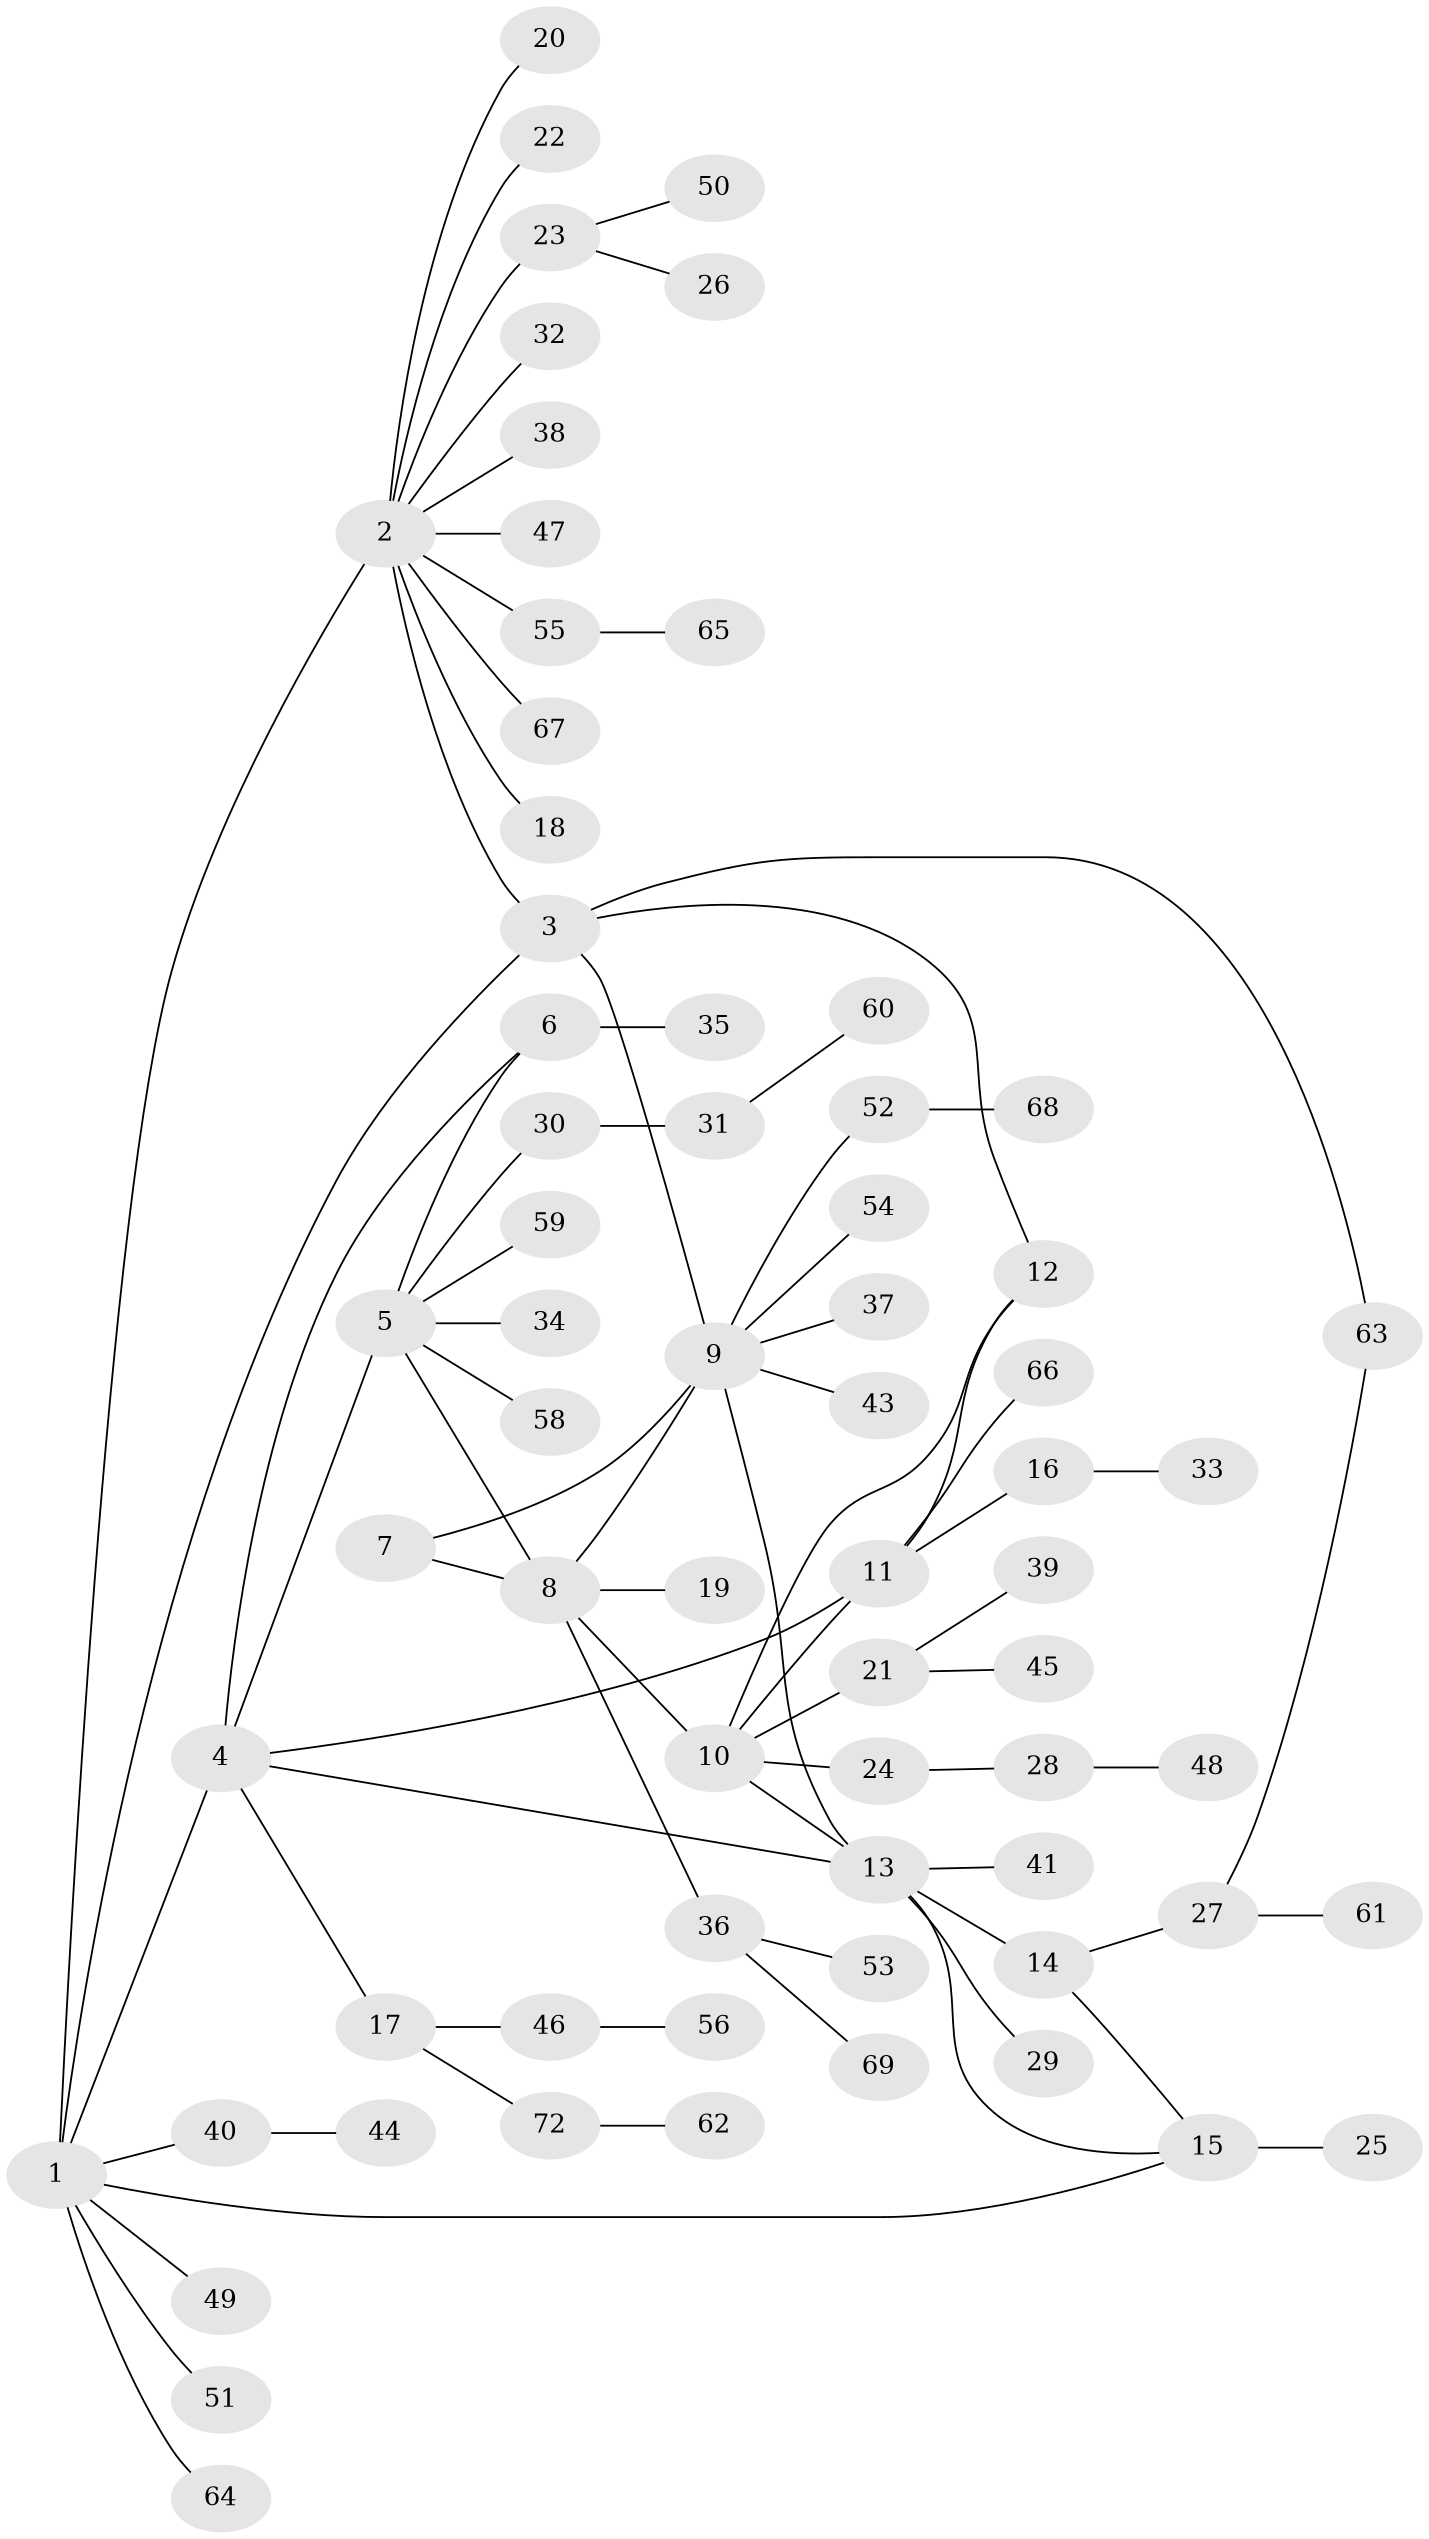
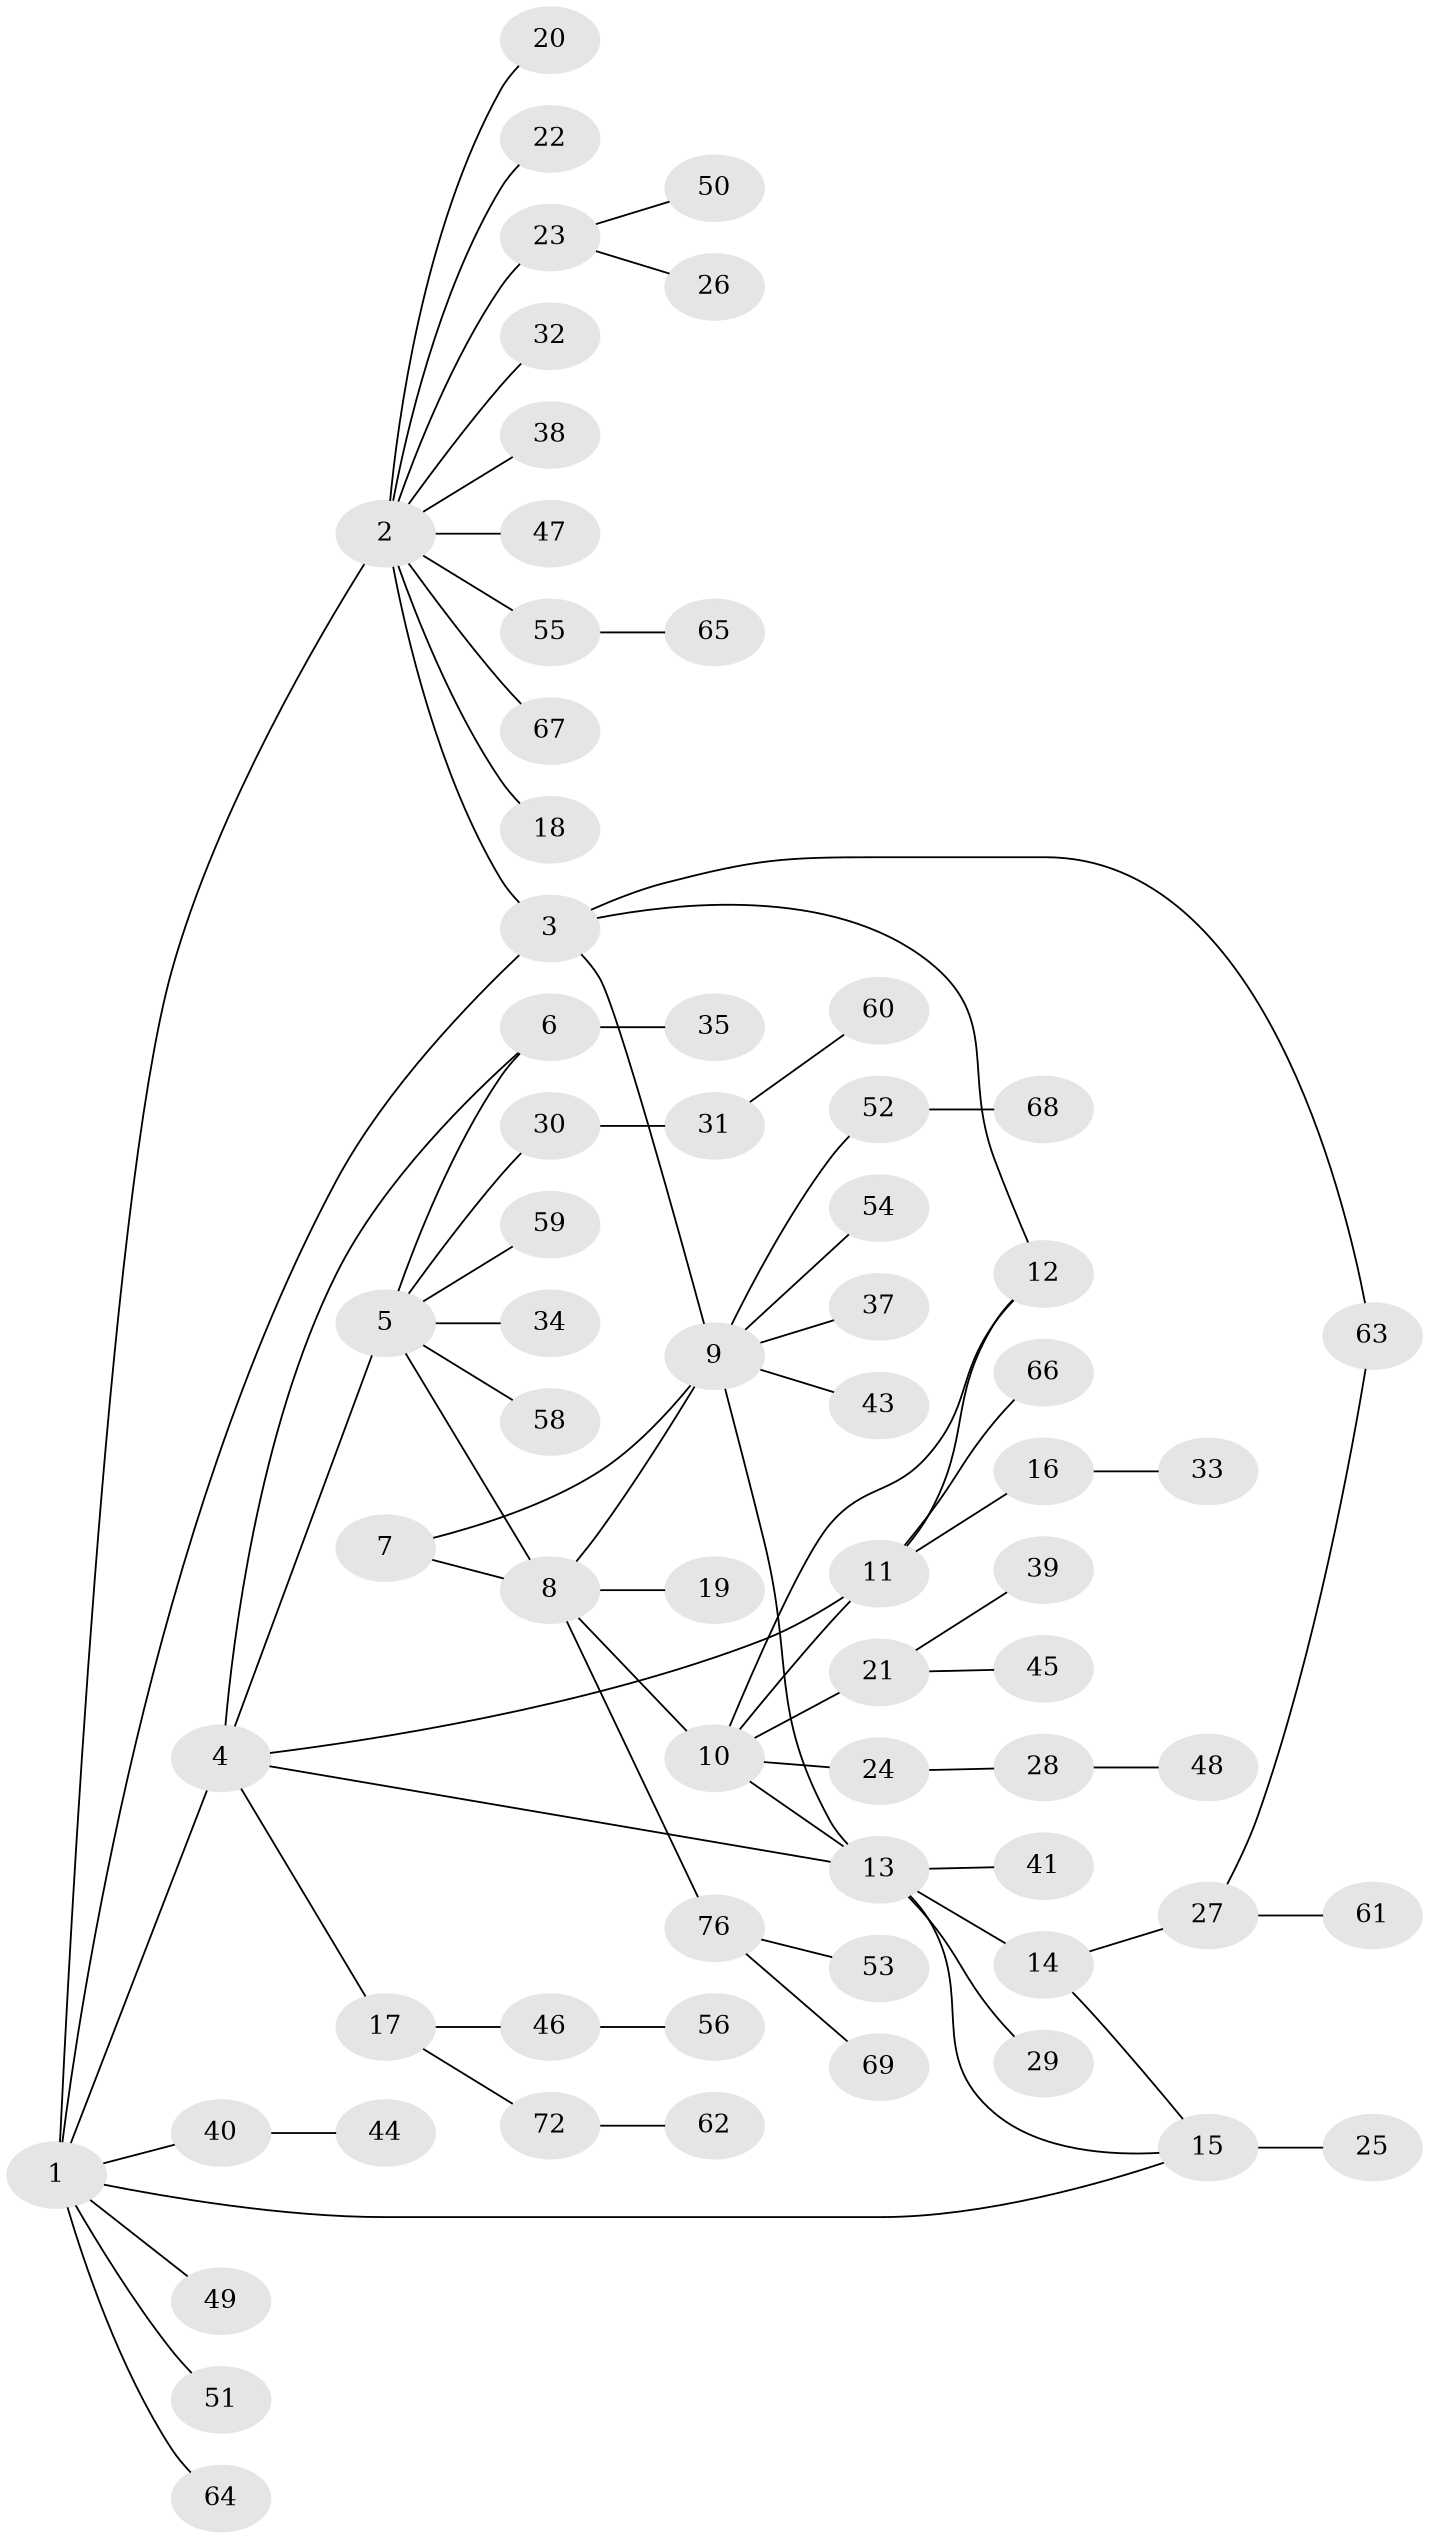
node "36": label "36" -> "76"
